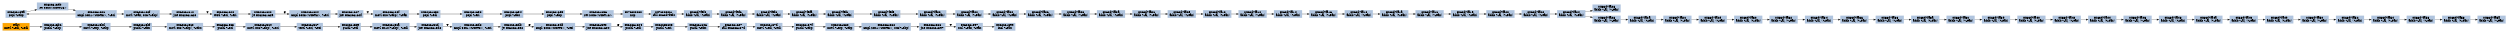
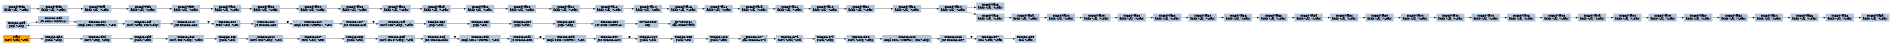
node "0x63d7f9f4 addb %al, (%eax)": removed
node "0x62c65605 pushl %esi": label "0x62c65605 pushl %esi" -> "0x62c61605 pushl %esi"
